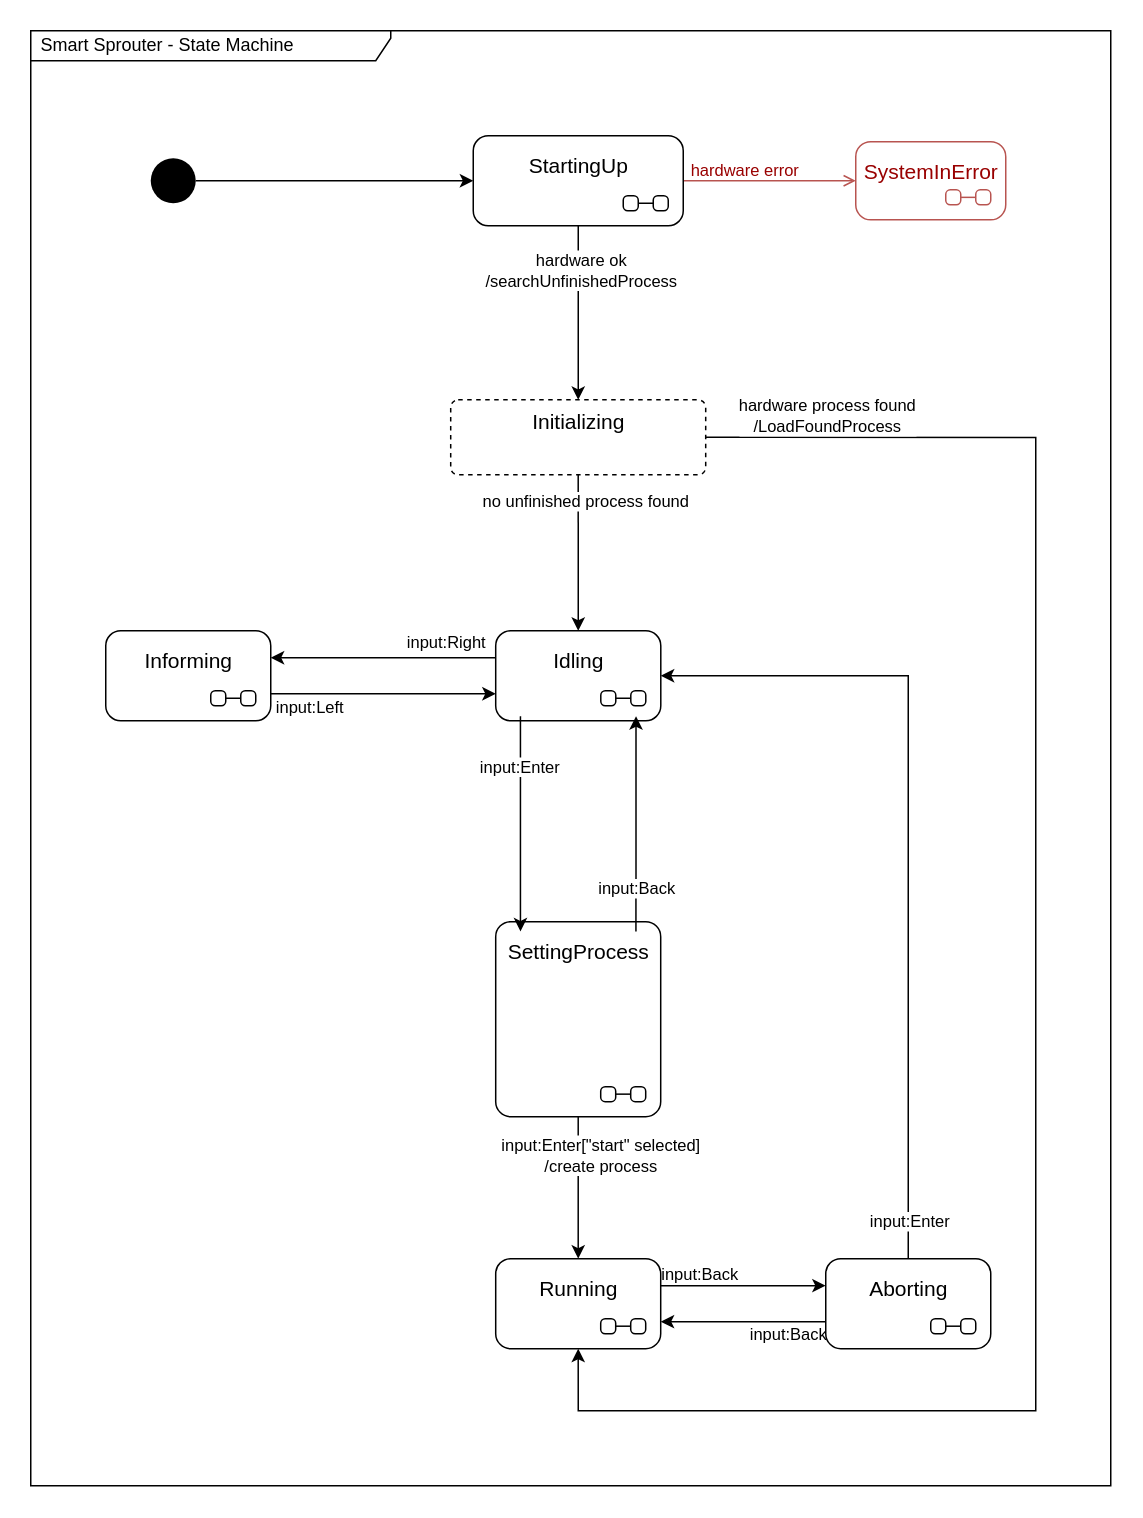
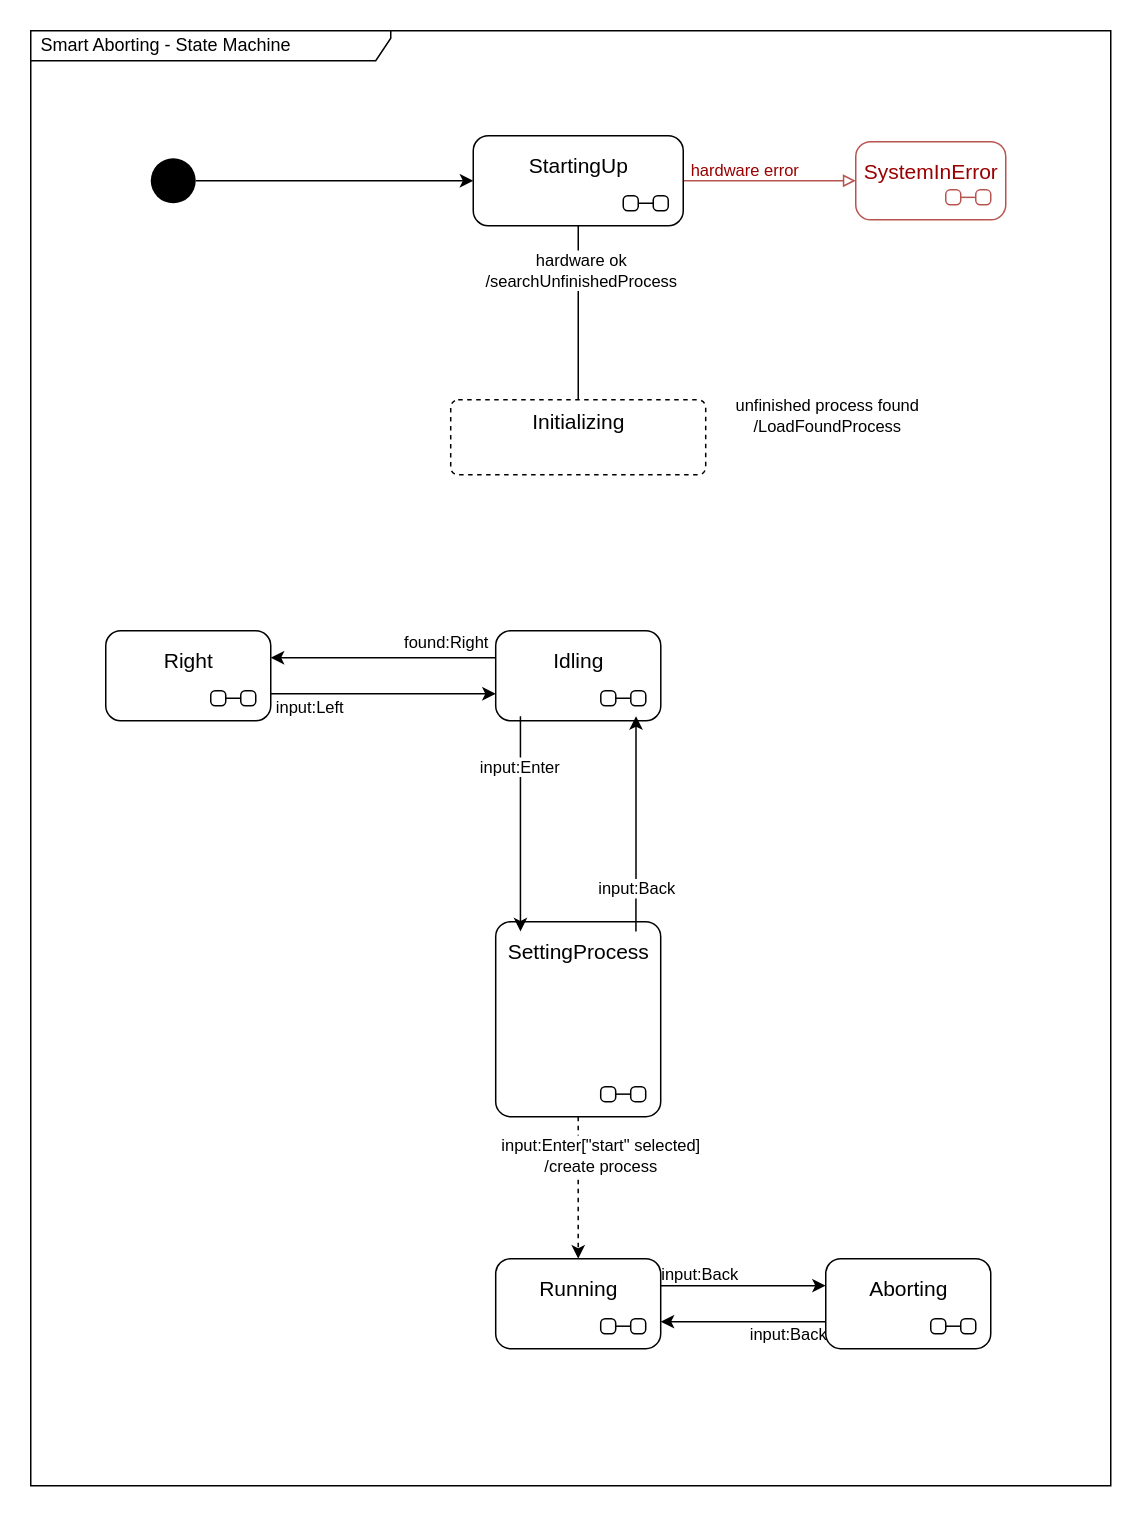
node "Smart Sprouter - State Machine": label "Smart Sprouter - State Machine" -> "Smart Aborting - State Machine"
edge "StartingUp" -> "SystemInError": arrowhead open -> block
edge "StartingUp" -> "Initializing": arrowhead classic -> none
node "hardware process found /LoadFoundProcess": label "hardware process found /LoadFoundProcess" -> "unfinished process found /LoadFoundProcess"
edge "Initializing" -> "Idling": removed, label "no unfinished process found"
node "input:Right": label "input:Right" -> "found:Right"
node "Informing": label "Informing" -> "Right"
edge "Aborting" -> "Idling": removed, label "input:Enter"
edge "Initializing" -> "Running": removed
edge "SettingProcess" -> "Running": style solid -> dashed
